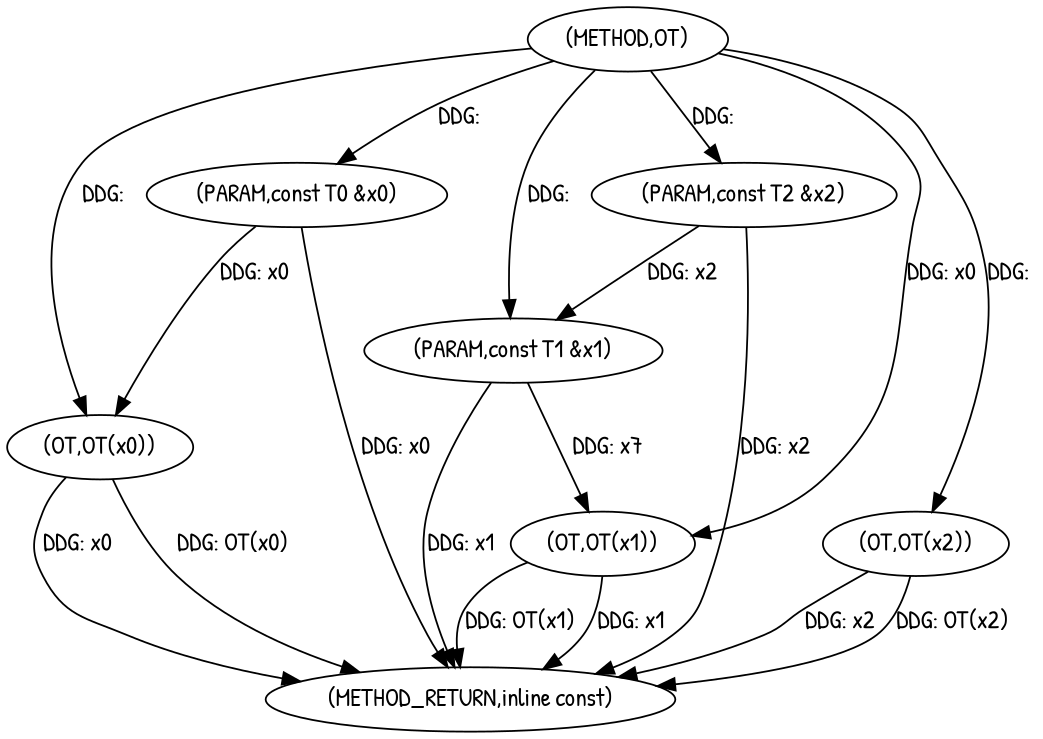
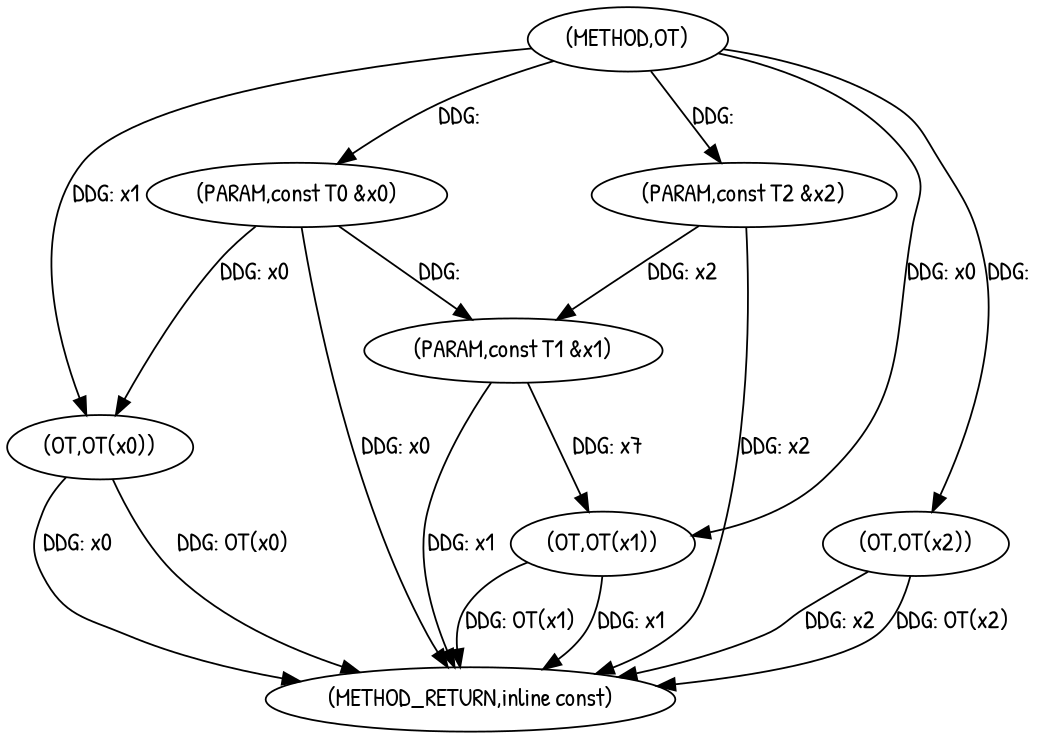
edge "(METHOD,OT)" -> "(PARAM,const T1 &x1)": now "(PARAM,const T0 &x0)" -> "(PARAM,const T1 &x1)"
edge "(METHOD,OT)" -> "(OT,OT(x0))": label "DDG: " -> "DDG: x1"
